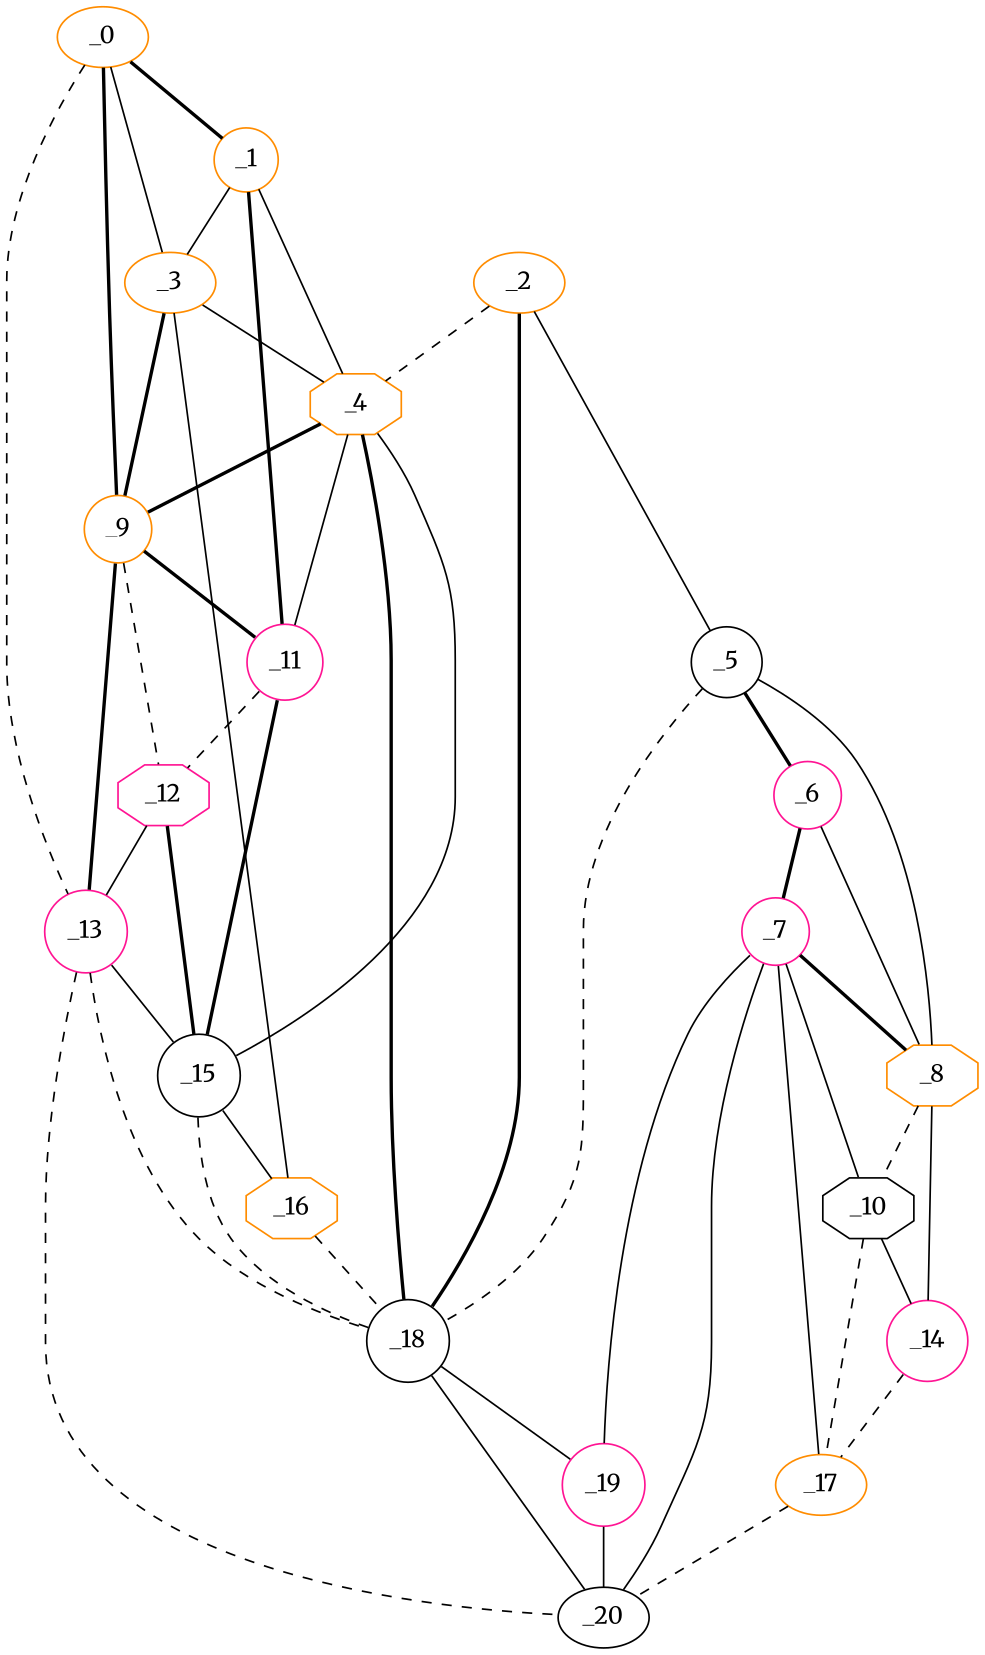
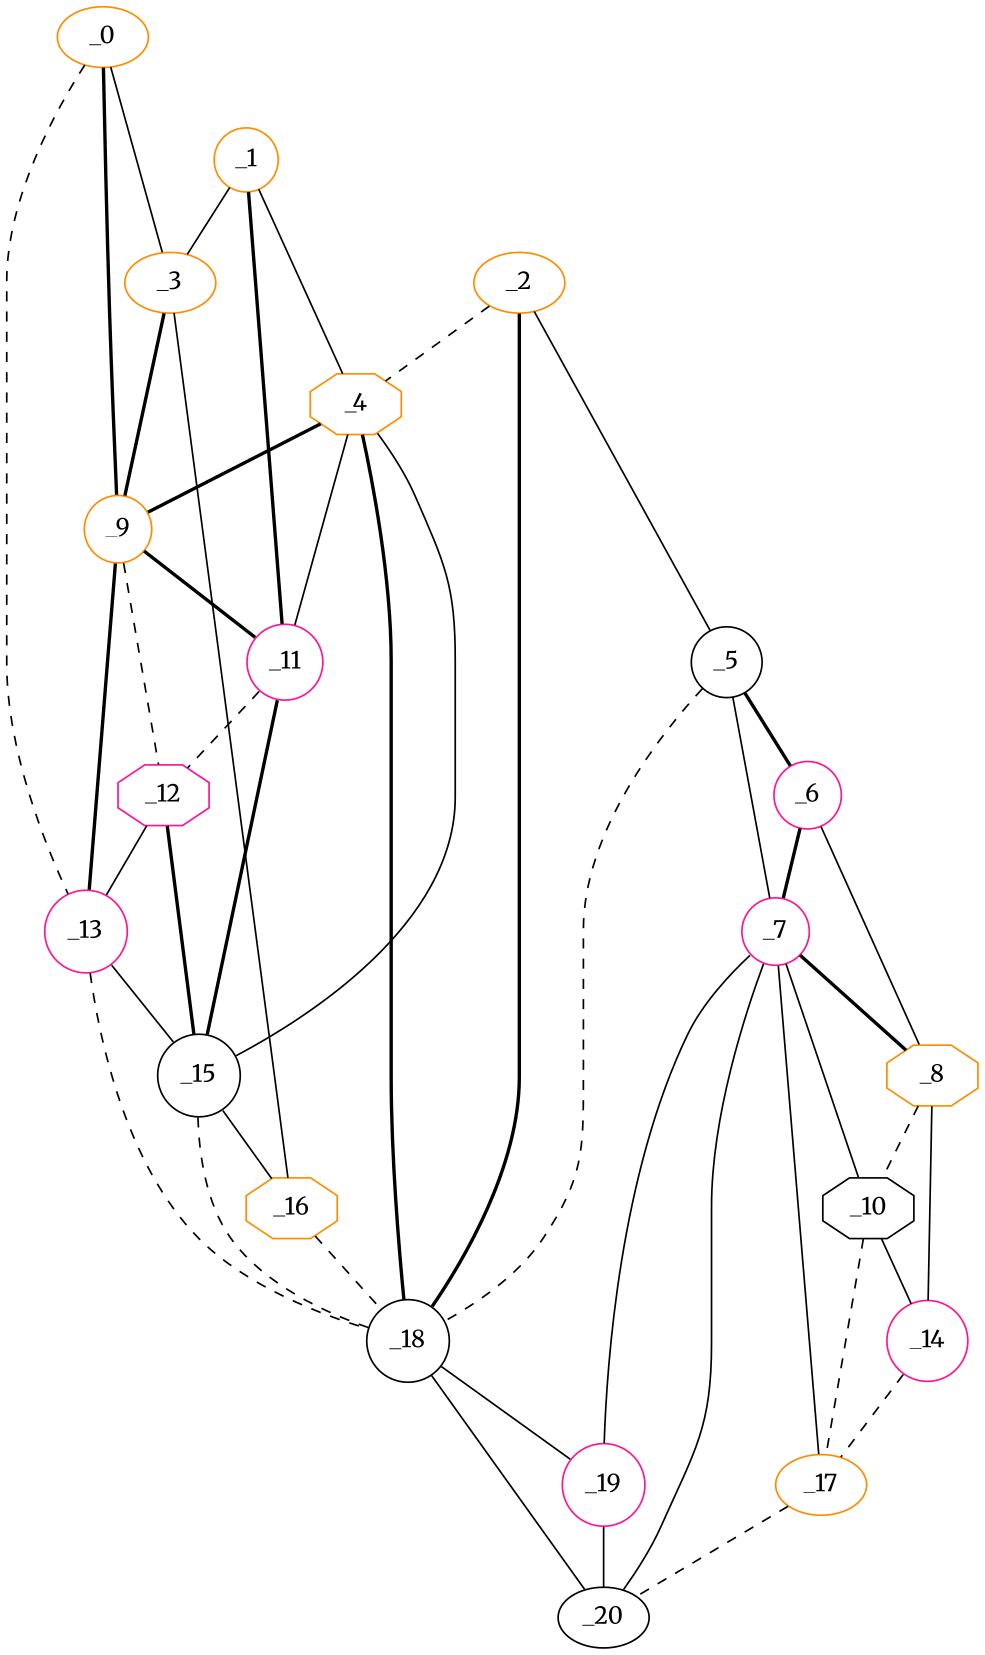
edge "_0" -- "_1": removed
edge "_3" -- "_4": removed
edge "_5" -- "_8": now "_5" -- "_7"
edge "_13" -- "_20": removed
